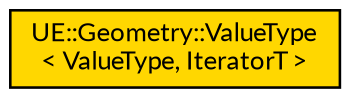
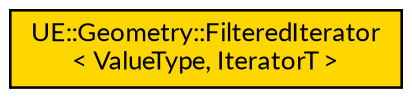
node "UE::Geometry::ValueType < ValueType, IteratorT >": label "UE::Geometry::ValueType < ValueType, IteratorT >" -> "UE::Geometry::FilteredIterator < ValueType, IteratorT >"
